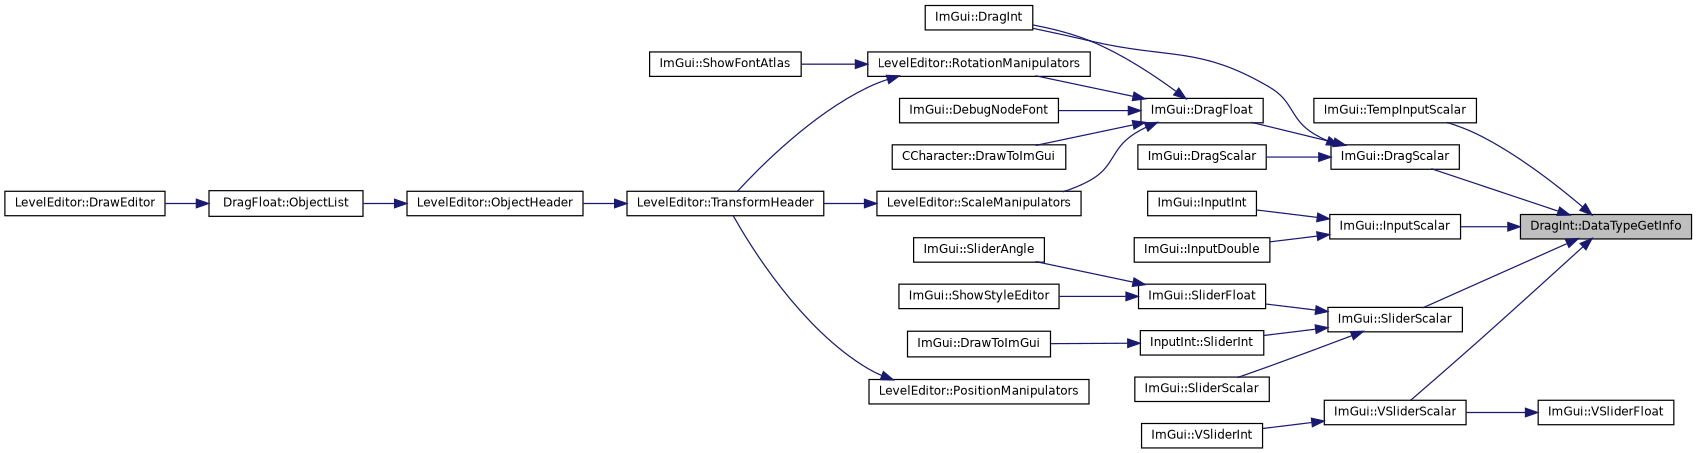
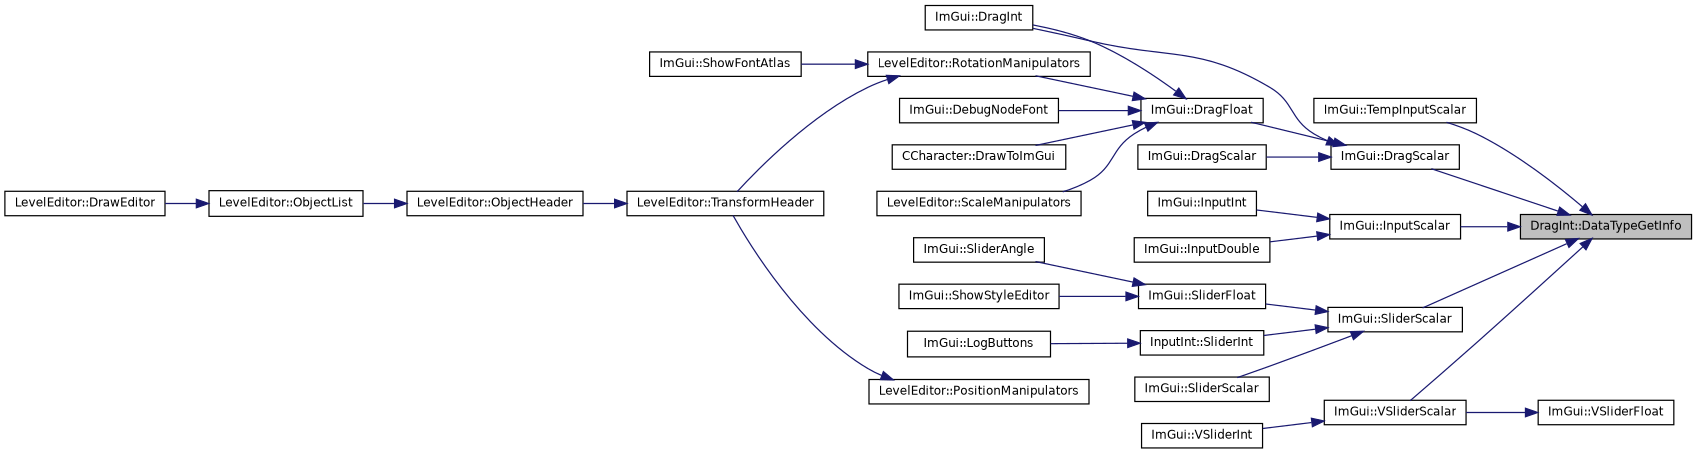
node "DragFloat::ObjectList": label "DragFloat::ObjectList" -> "LevelEditor::ObjectList"
edge "LevelEditor::TransformHeader" -> "LevelEditor::ScaleManipulators": removed
node "ImGui::DrawToImGui": label "ImGui::DrawToImGui" -> "ImGui::LogButtons"
